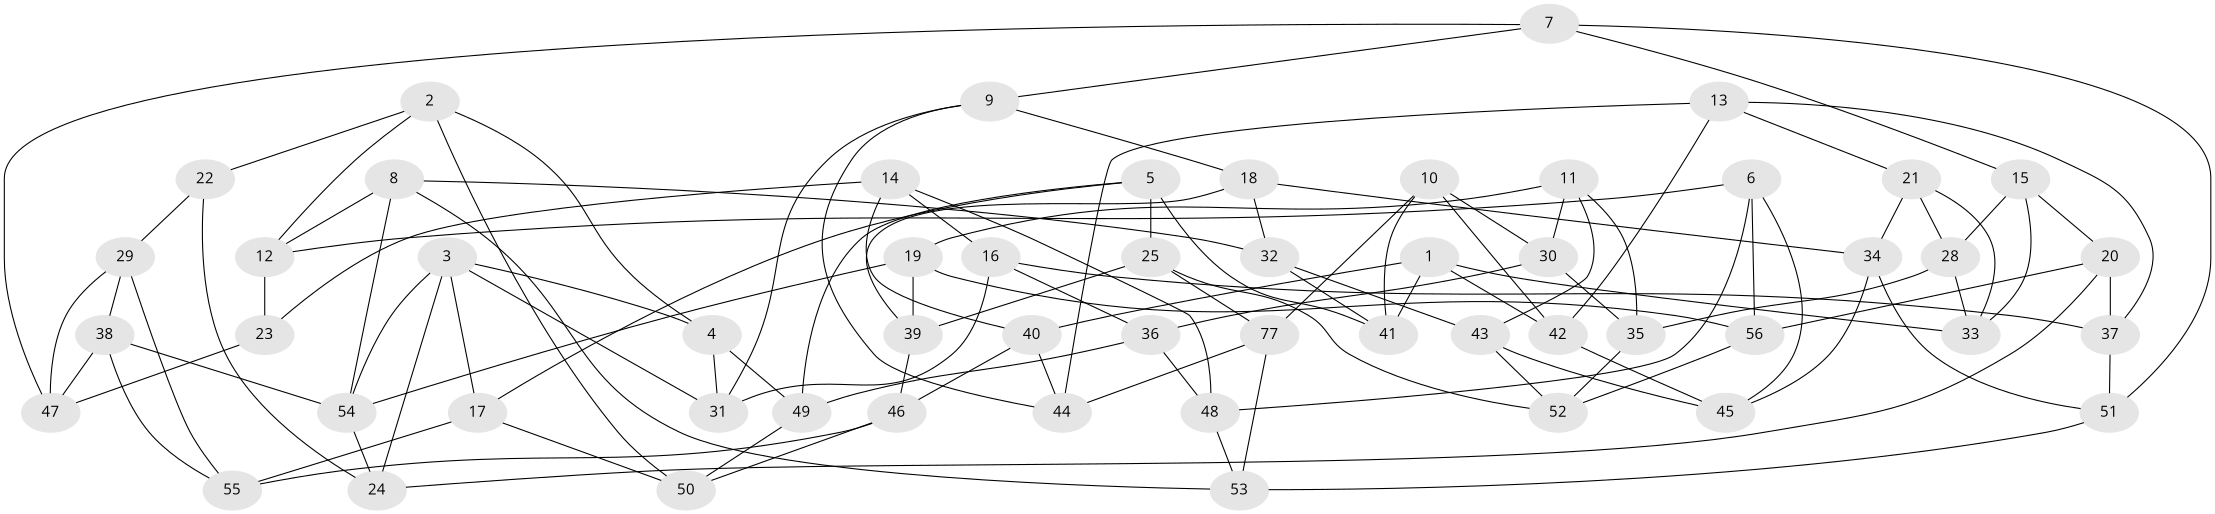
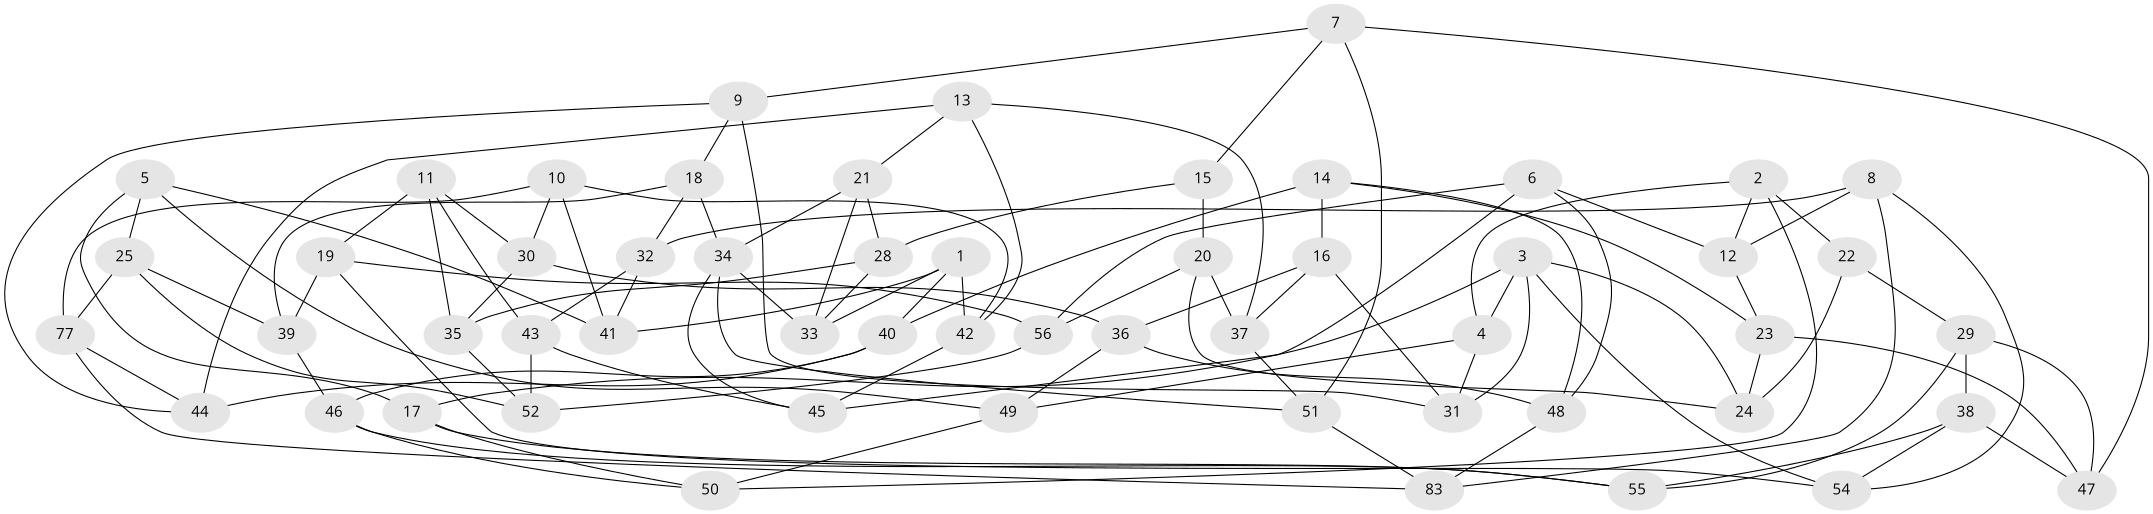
edge "15" -- "33": now "34" -- "33"
edge "54" -- "24": now "23" -- "24"
node "53": label "53" -> "83"
